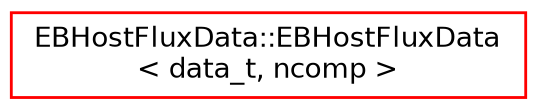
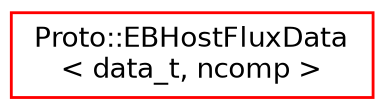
node "EBHostFluxData::EBHostFluxData < data_t, ncomp >": label "EBHostFluxData::EBHostFluxData < data_t, ncomp >" -> "Proto::EBHostFluxData < data_t, ncomp >"
